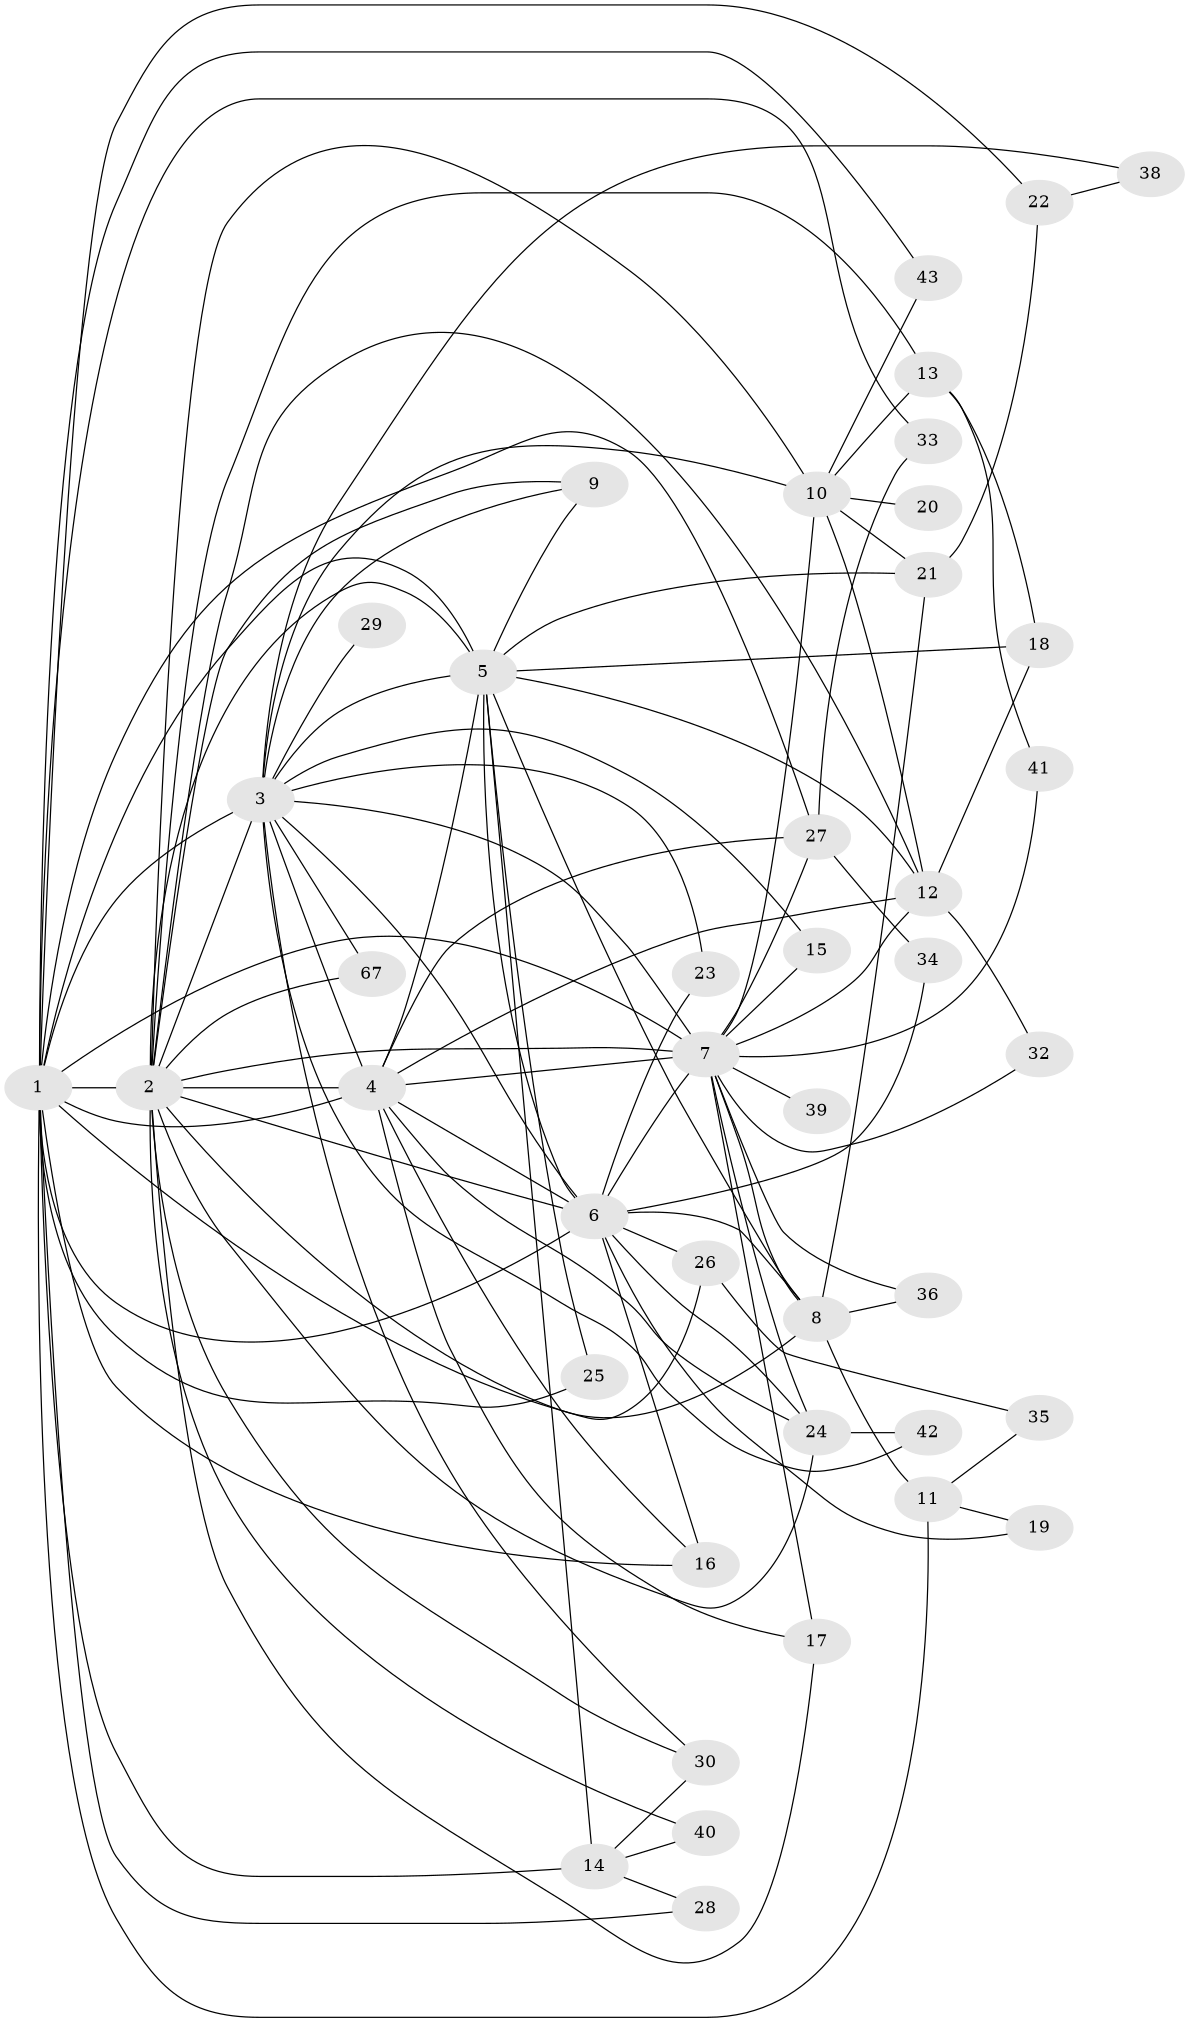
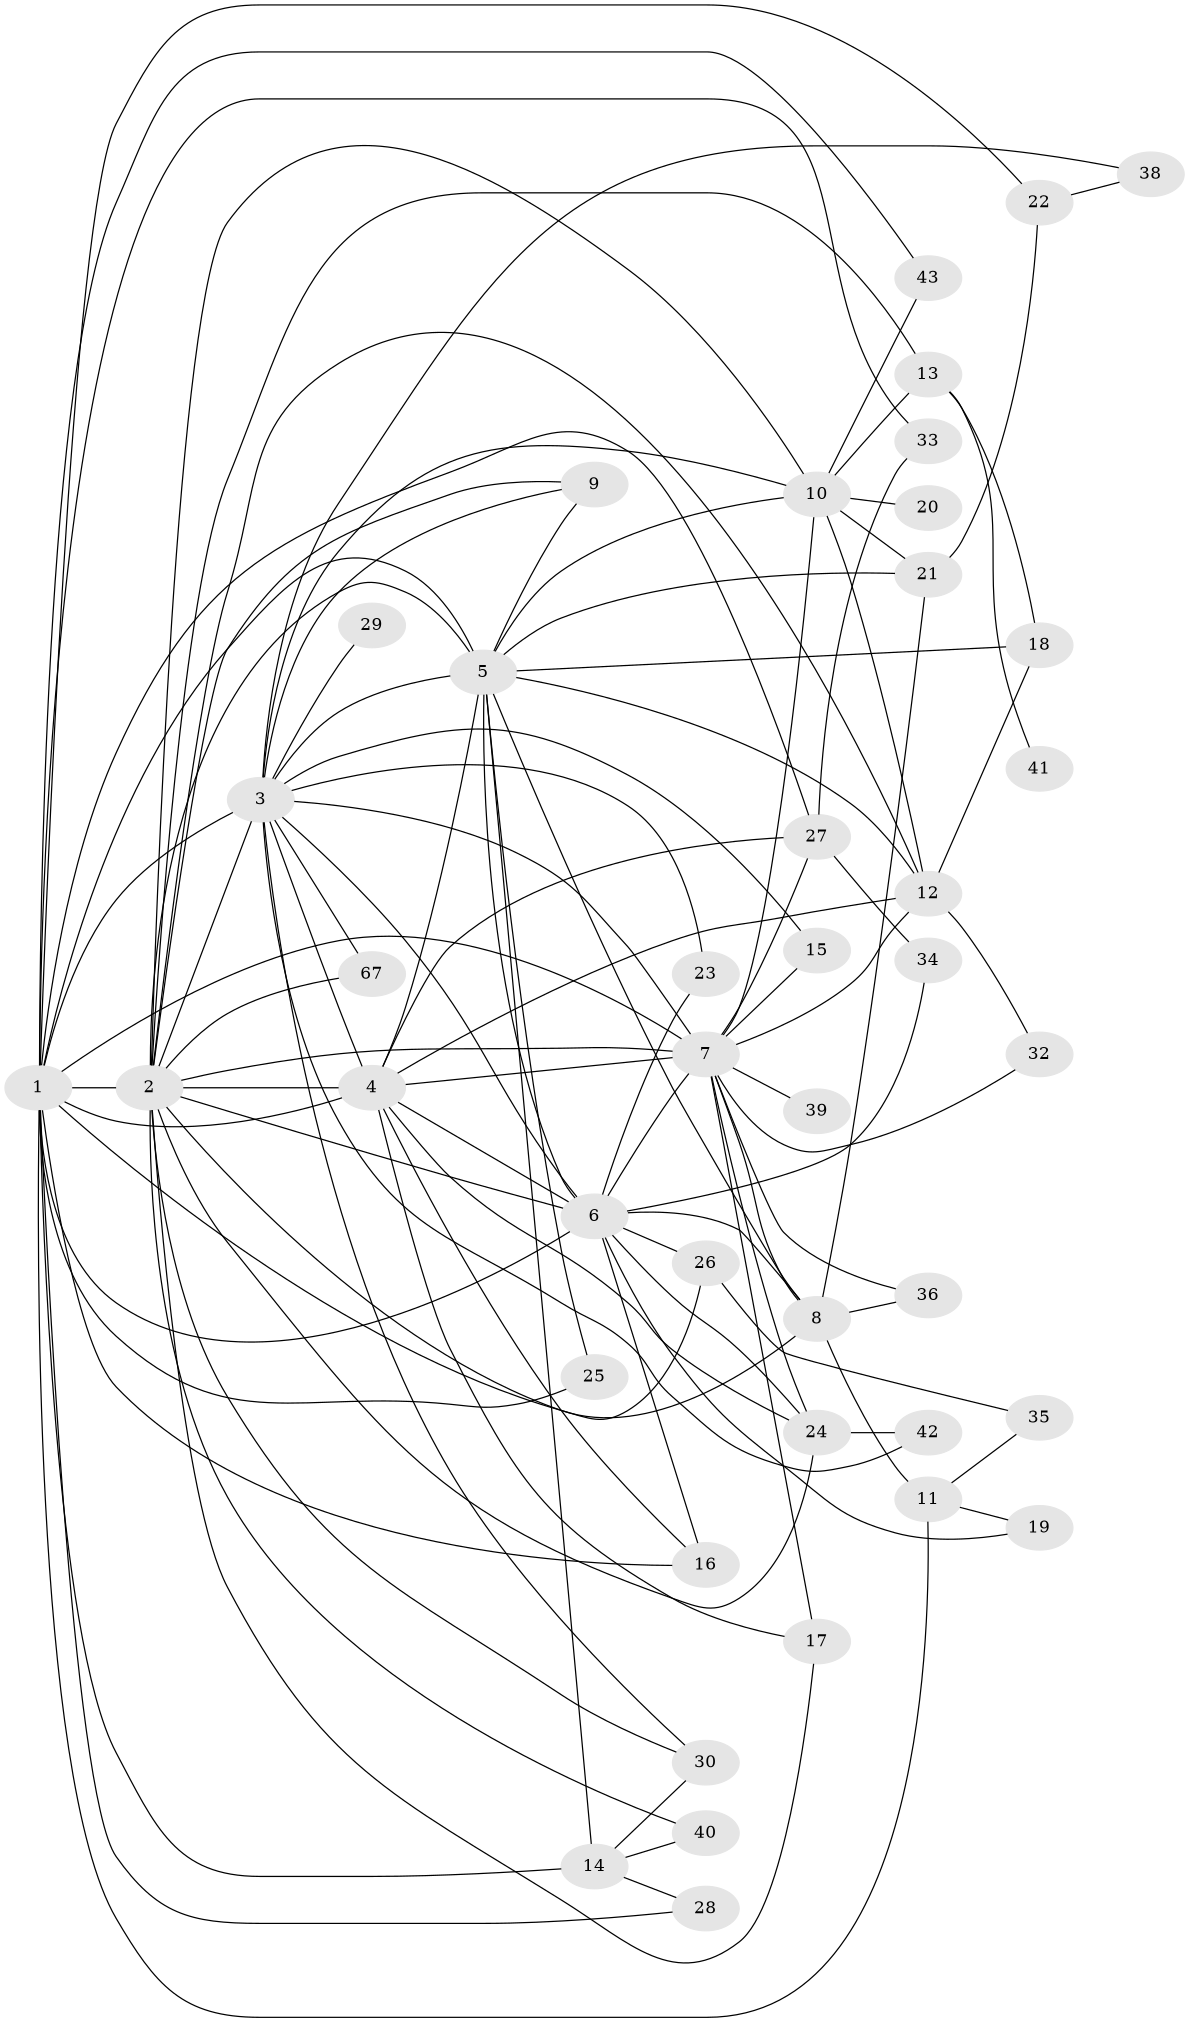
edge "10" -- "5": added
edge "41" -- "7": removed
